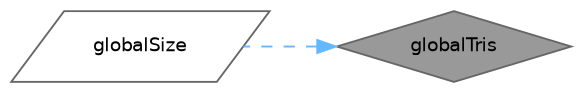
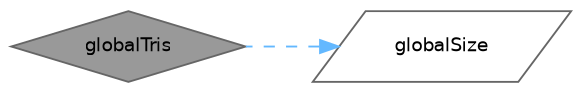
edge "globalSize" -> "globalTris": reversed
